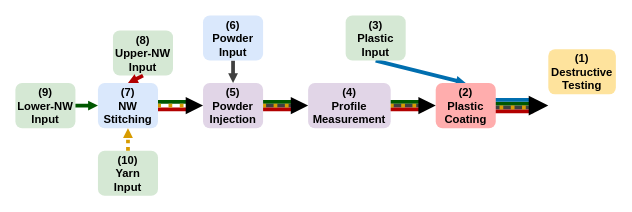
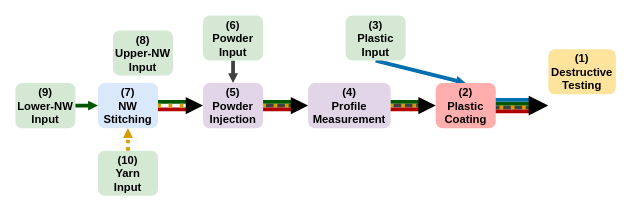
node "(6) Powder Input": fillcolor #dae8fc -> #d5e8d4
edge "(8) Upper-NW Input" -> "(7) NW Stitching": removed
